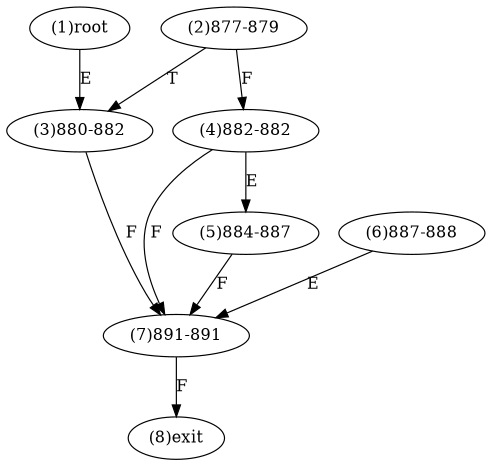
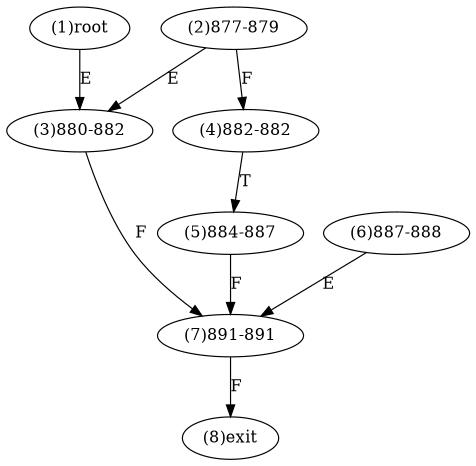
edge "(2)877-879" -> "(3)880-882": label "T" -> "E"
edge "(4)882-882" -> "(5)884-887": label "E" -> "T"
edge "(4)882-882" -> "(7)891-891": removed, label "F"
